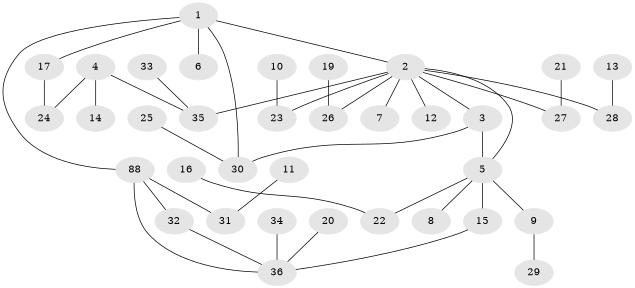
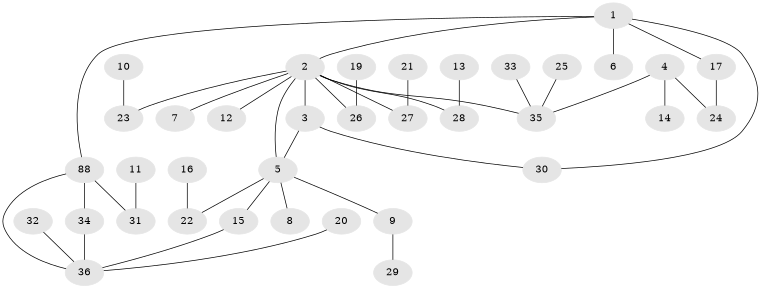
edge "25" -- "30": now "25" -- "35"
edge "88" -- "32": now "88" -- "34"
